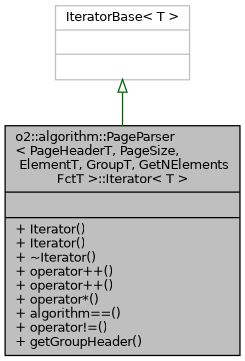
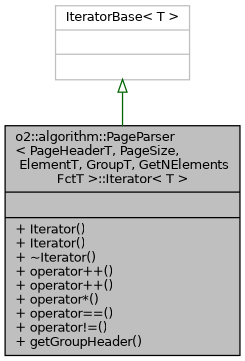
node "o2::algorithm::PageParser": text "+ algorithm==()" -> "+ operator==()"
